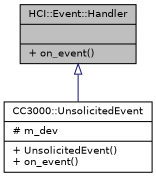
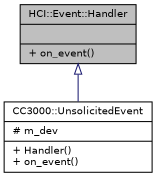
node "CC3000::UnsolicitedEvent": text "+ UnsolicitedEvent()" -> "+ Handler()"
